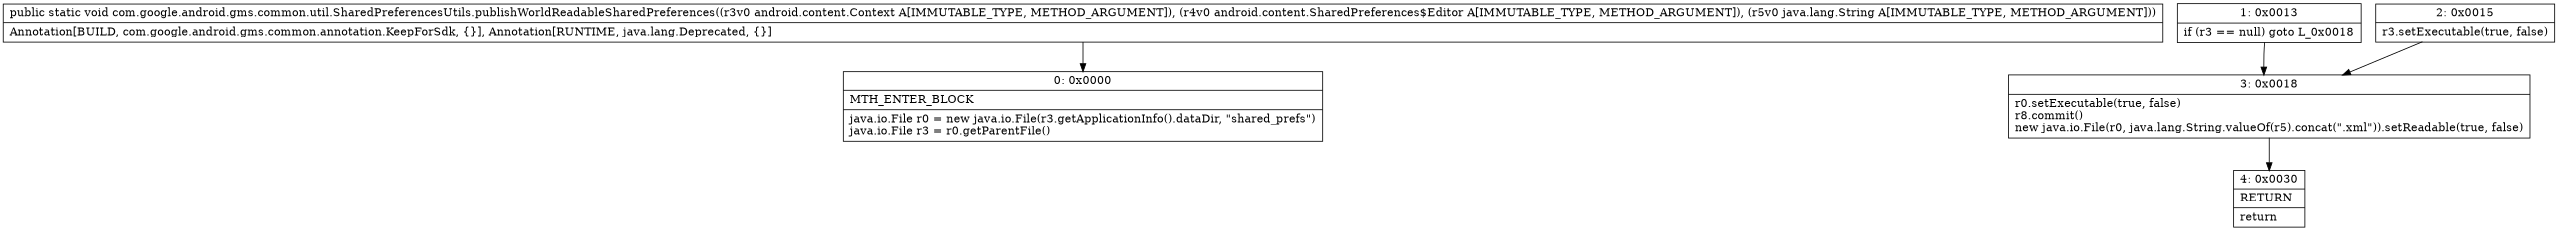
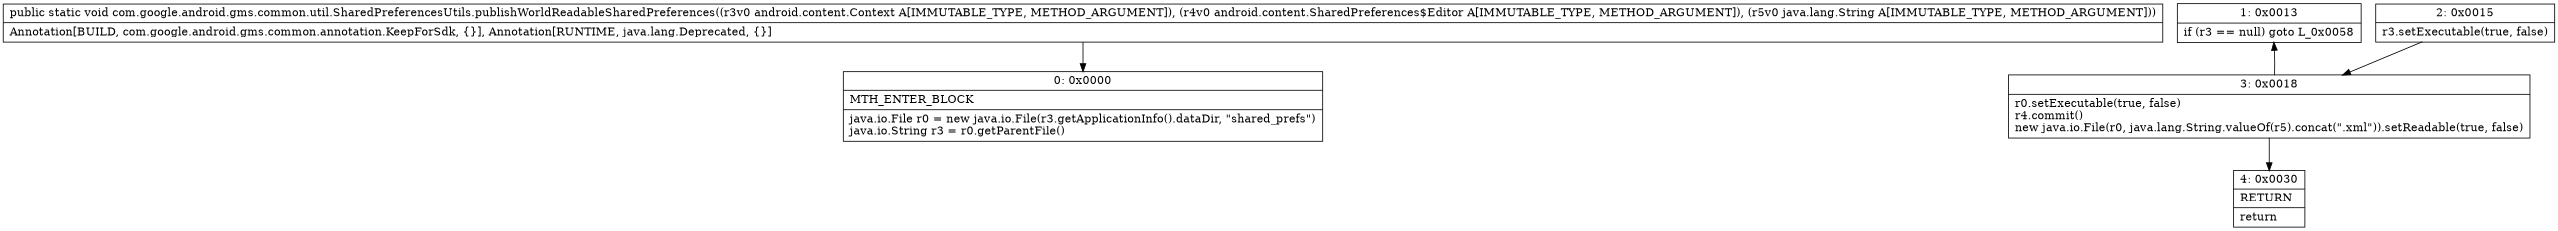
node "1: 0x0013": text "if (r3 == null) goto L_0x0018" -> "if (r3 == null) goto L_0x0058"
edge "1: 0x0013" -> "3: 0x0018": reversed
node "3: 0x0018": text "r8.commit()" -> "r4.commit()"
node "0: 0x0000": text "java.io.File r3 = r0.getParentFile()" -> "java.io.String r3 = r0.getParentFile()"
